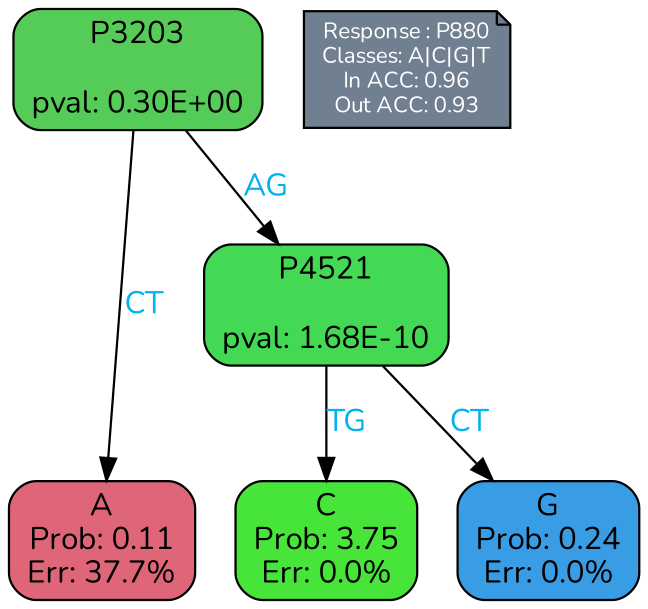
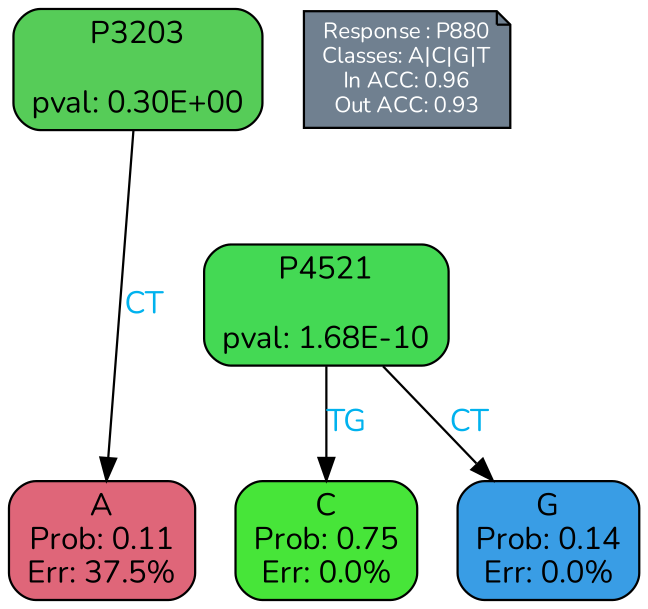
edge "P3203 pval: 0.30E+00" -> "P4521 pval: 1.68E-10": removed, label "AG"
node "A Prob: 0.11 Err: 37.7%": label "A Prob: 0.11 Err: 37.7%" -> "A Prob: 0.11 Err: 37.5%"
node "C Prob: 3.75 Err: 0.0%": label "C Prob: 3.75 Err: 0.0%" -> "C Prob: 0.75 Err: 0.0%"
node "G Prob: 0.24 Err: 0.0%": label "G Prob: 0.24 Err: 0.0%" -> "G Prob: 0.14 Err: 0.0%"
